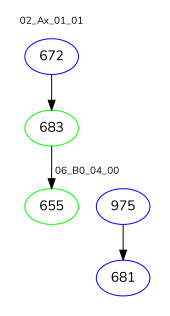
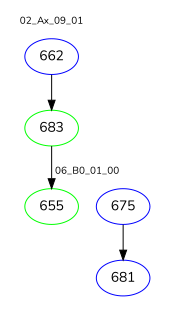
cluster "02_Ax_01_01": label "02_Ax_01_01" -> "02_Ax_09_01"
node "672": label "672" -> "662"
cluster "06_B0_04_00": label "06_B0_04_00" -> "06_B0_01_00"
node "975": label "975" -> "675"
